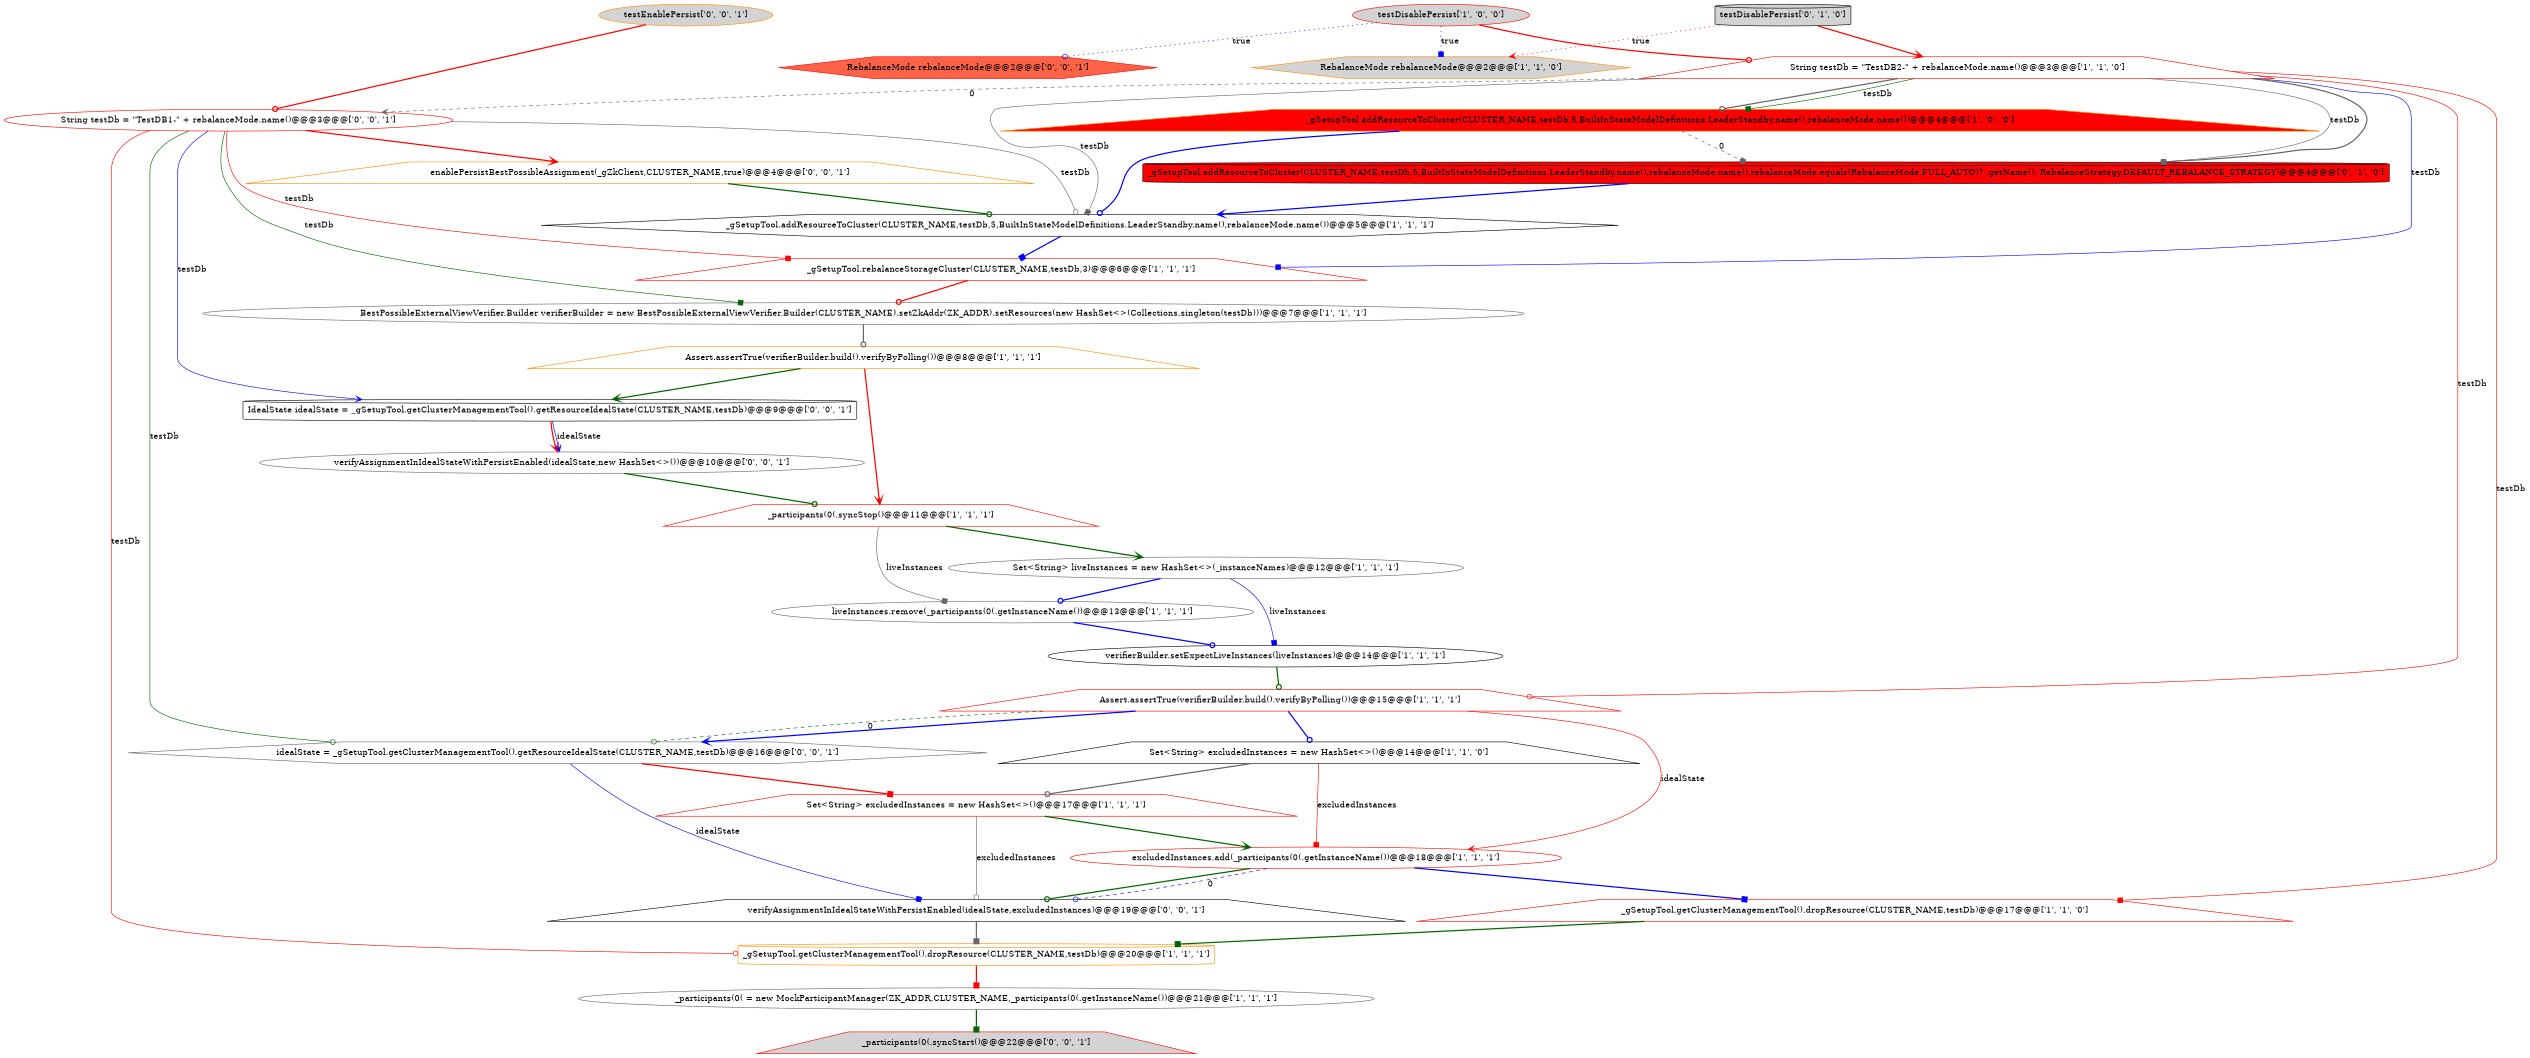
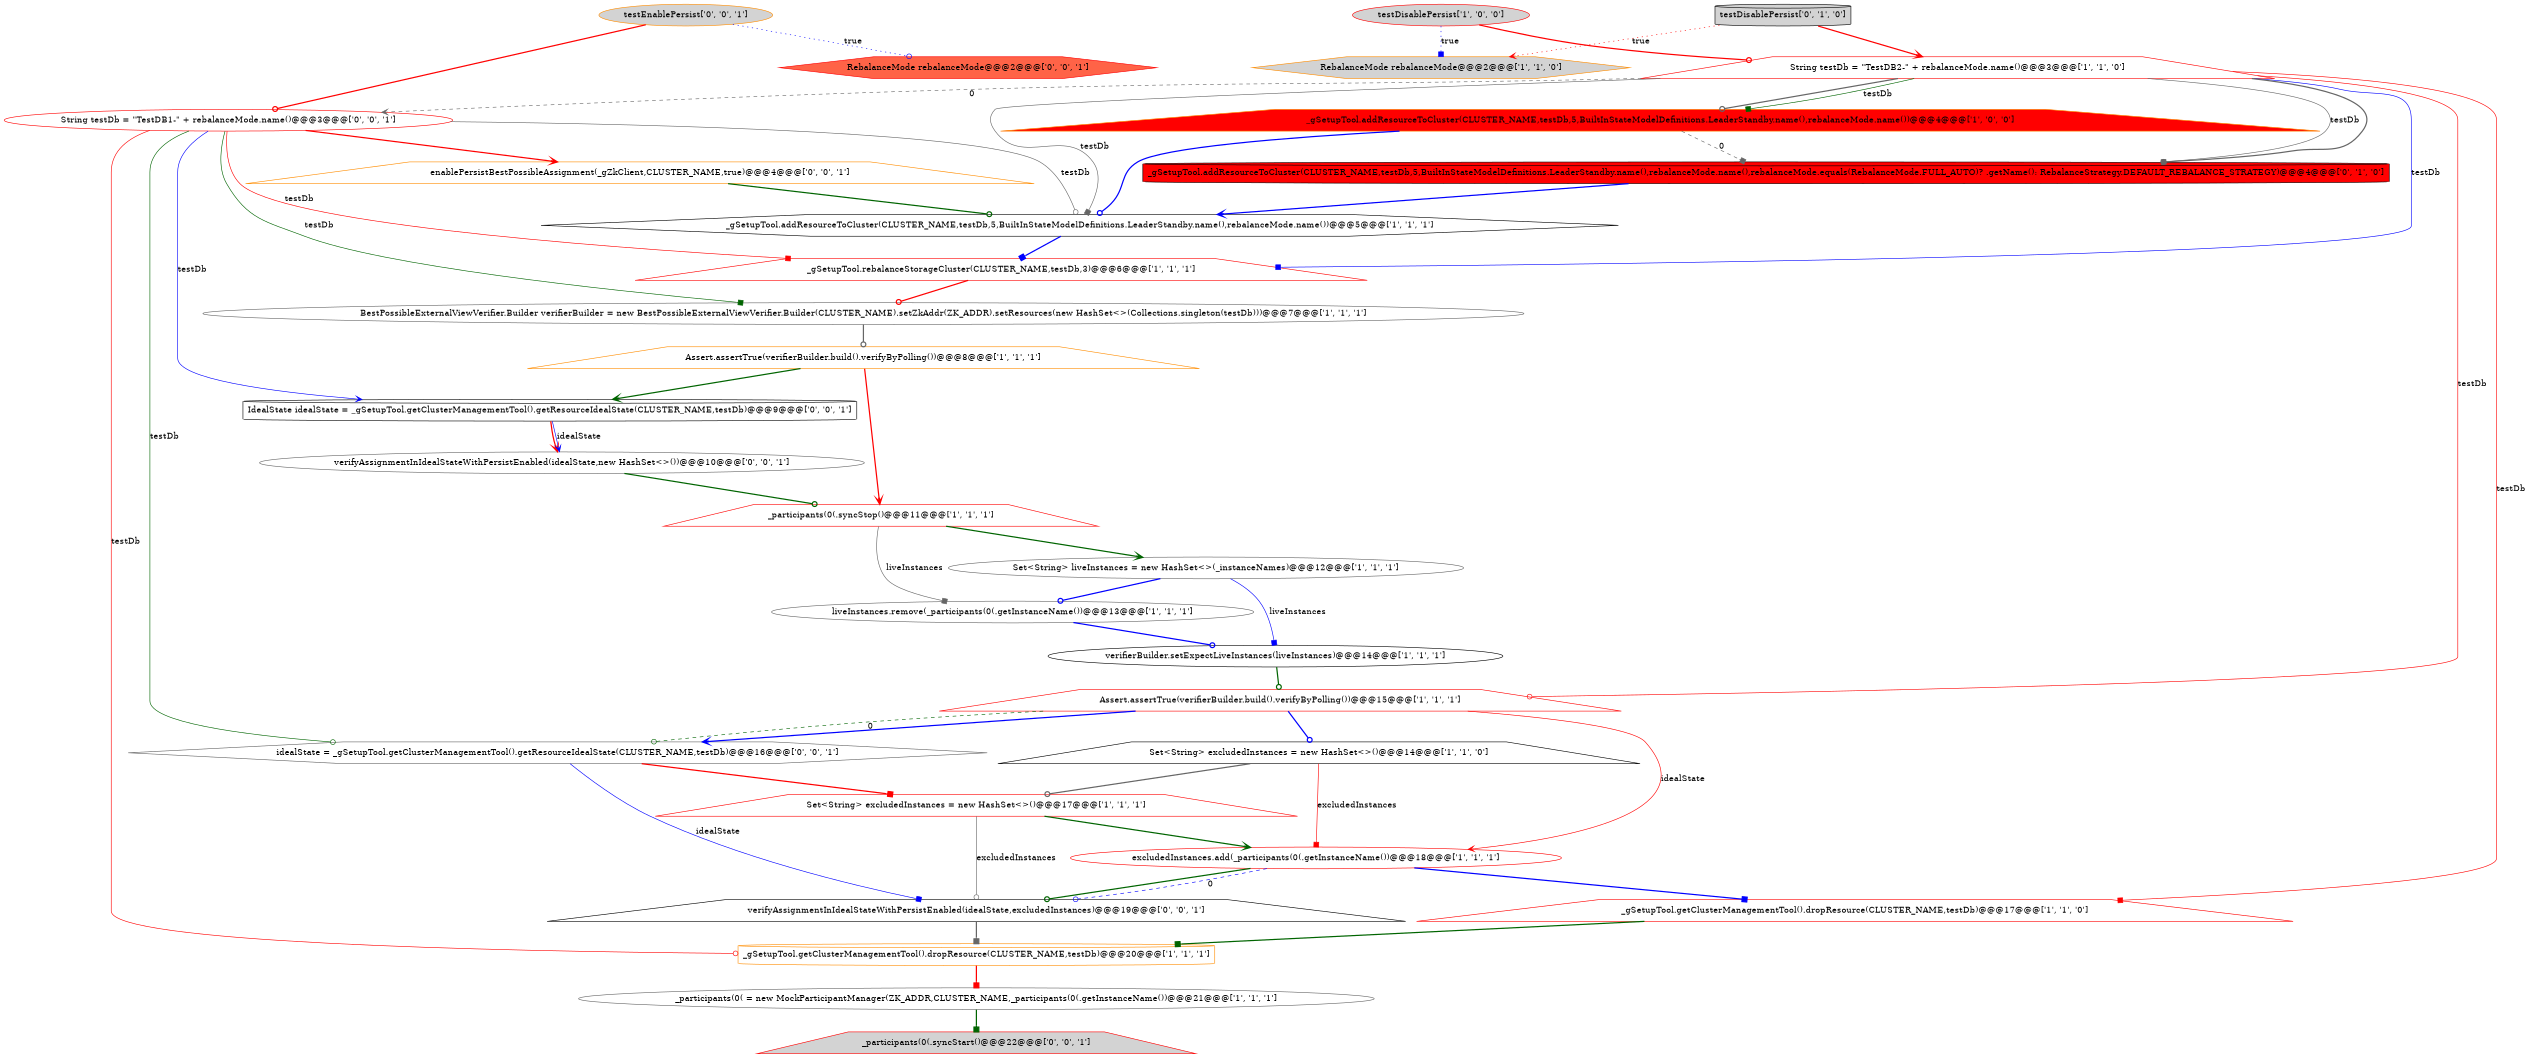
edge "testDisablePersist['1', '0', '0']" -> "RebalanceMode rebalanceMode@@@2@@@['0', '0', '1']": now "testEnablePersist['0', '0', '1']" -> "RebalanceMode rebalanceMode@@@2@@@['0', '0', '1']"
